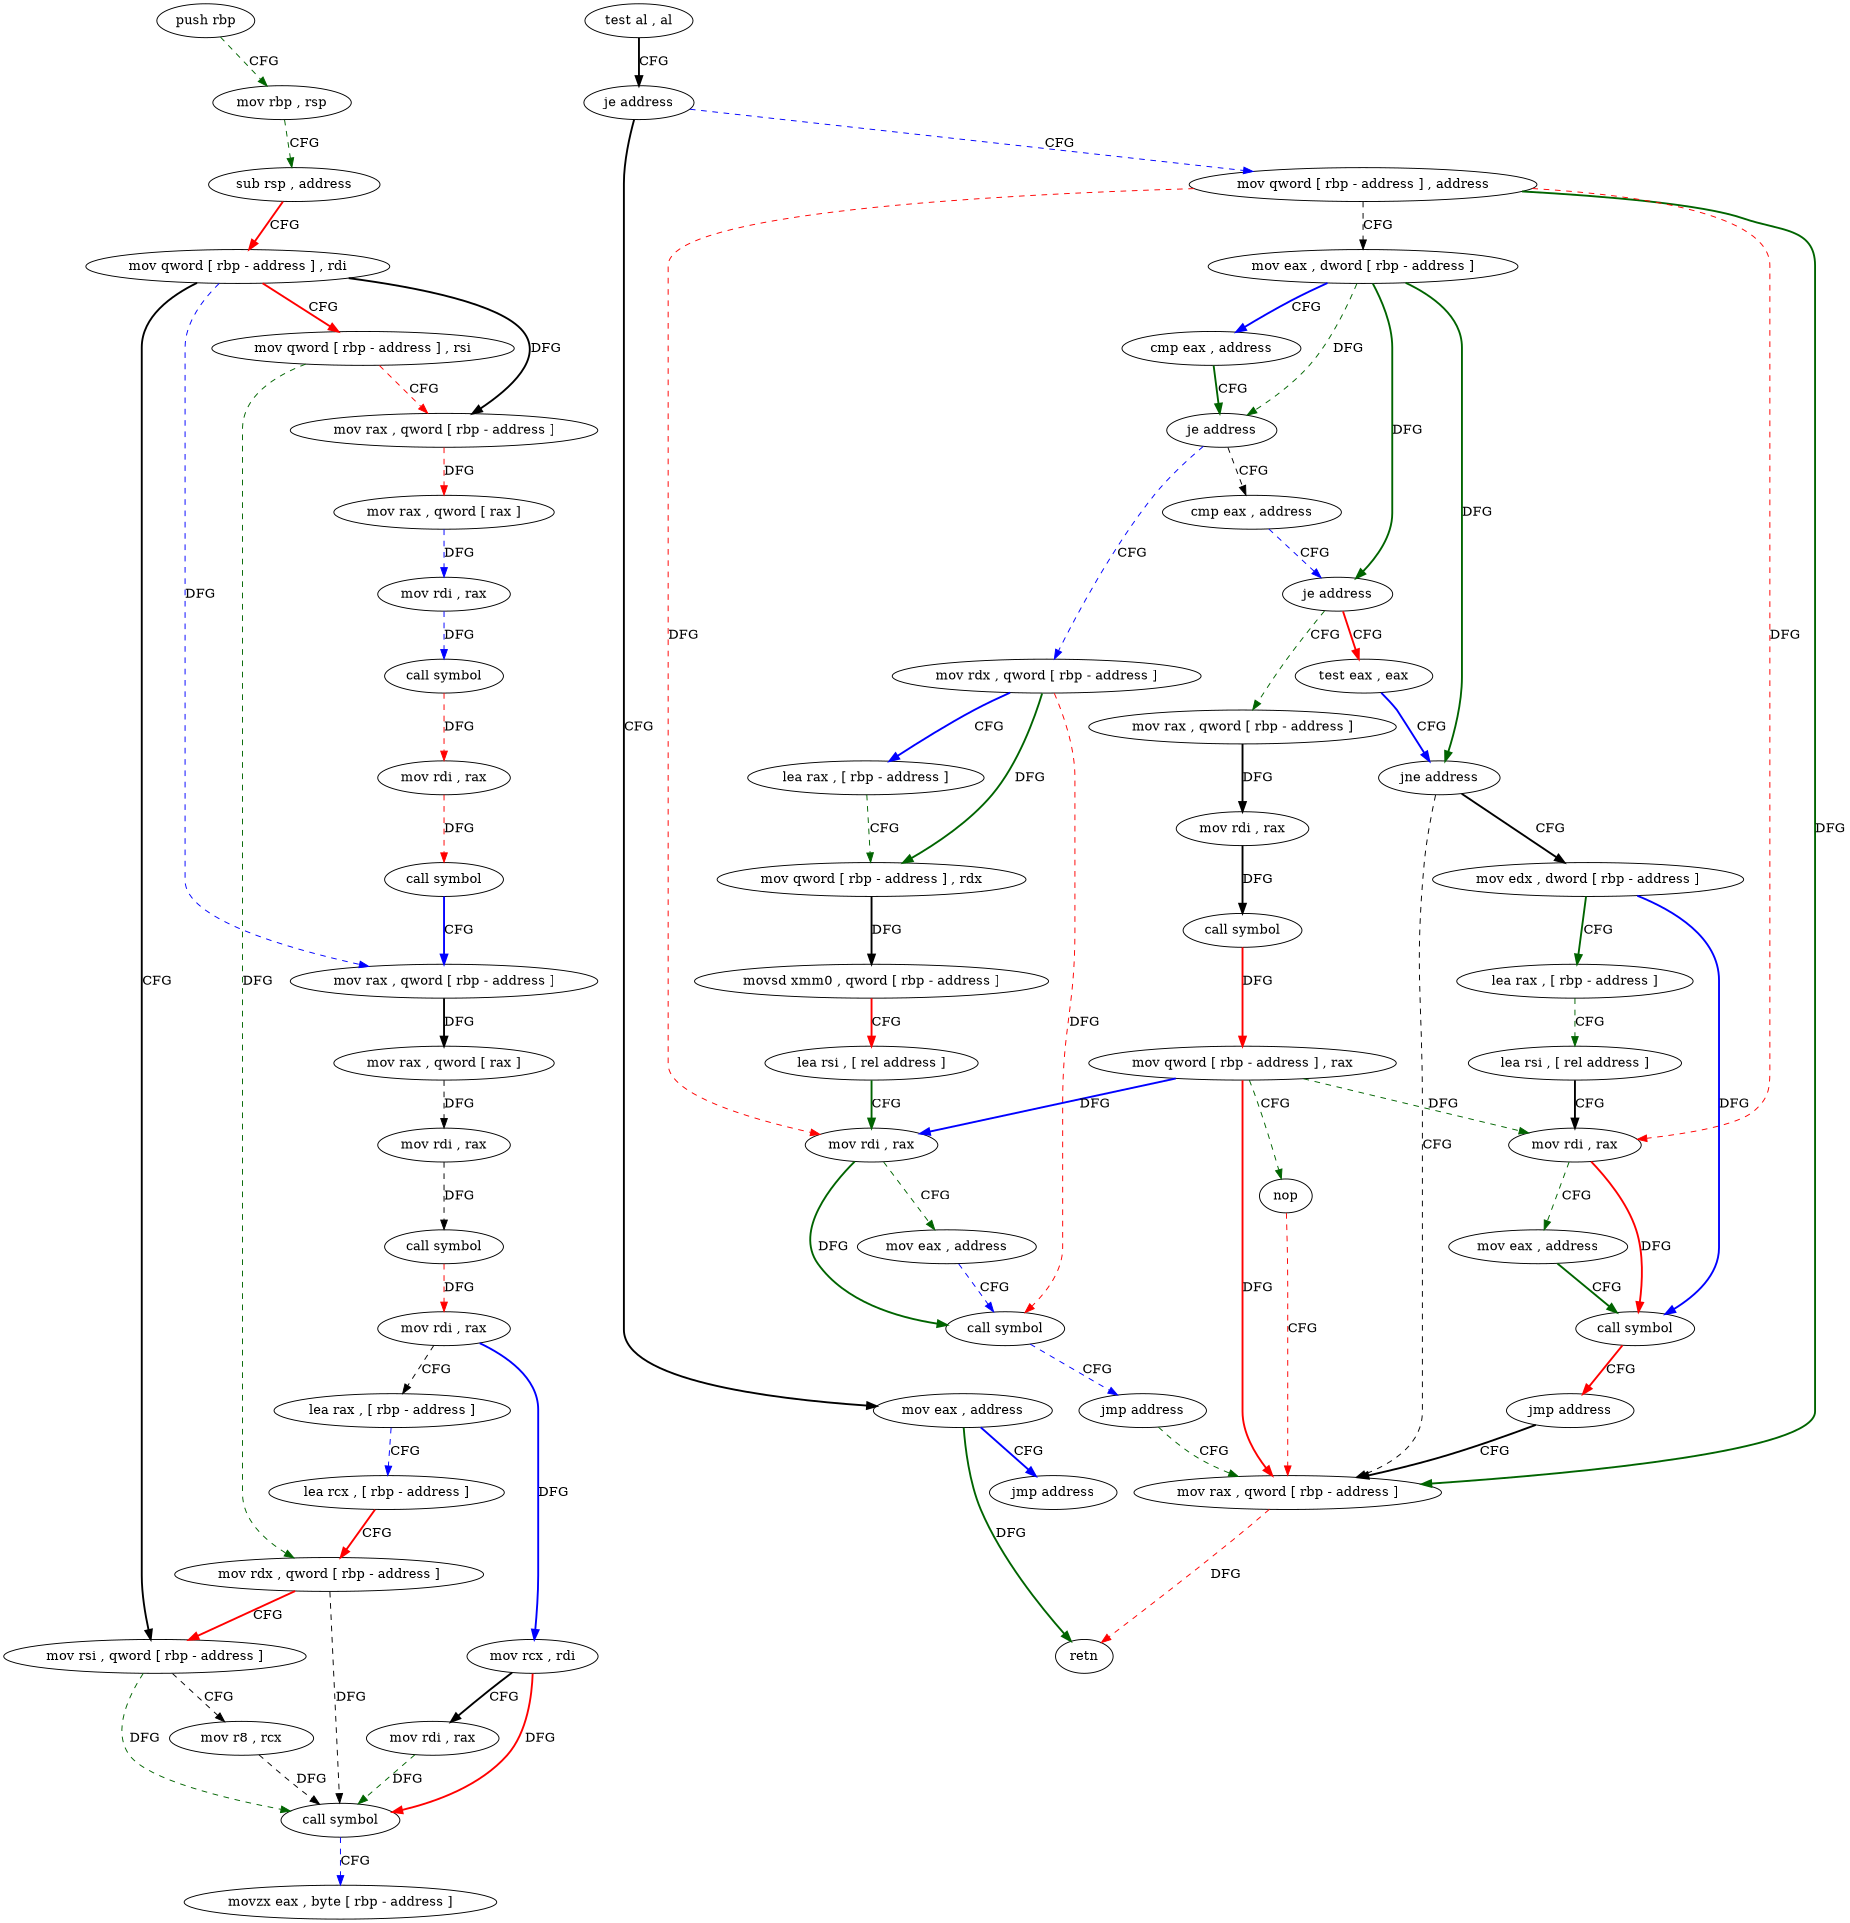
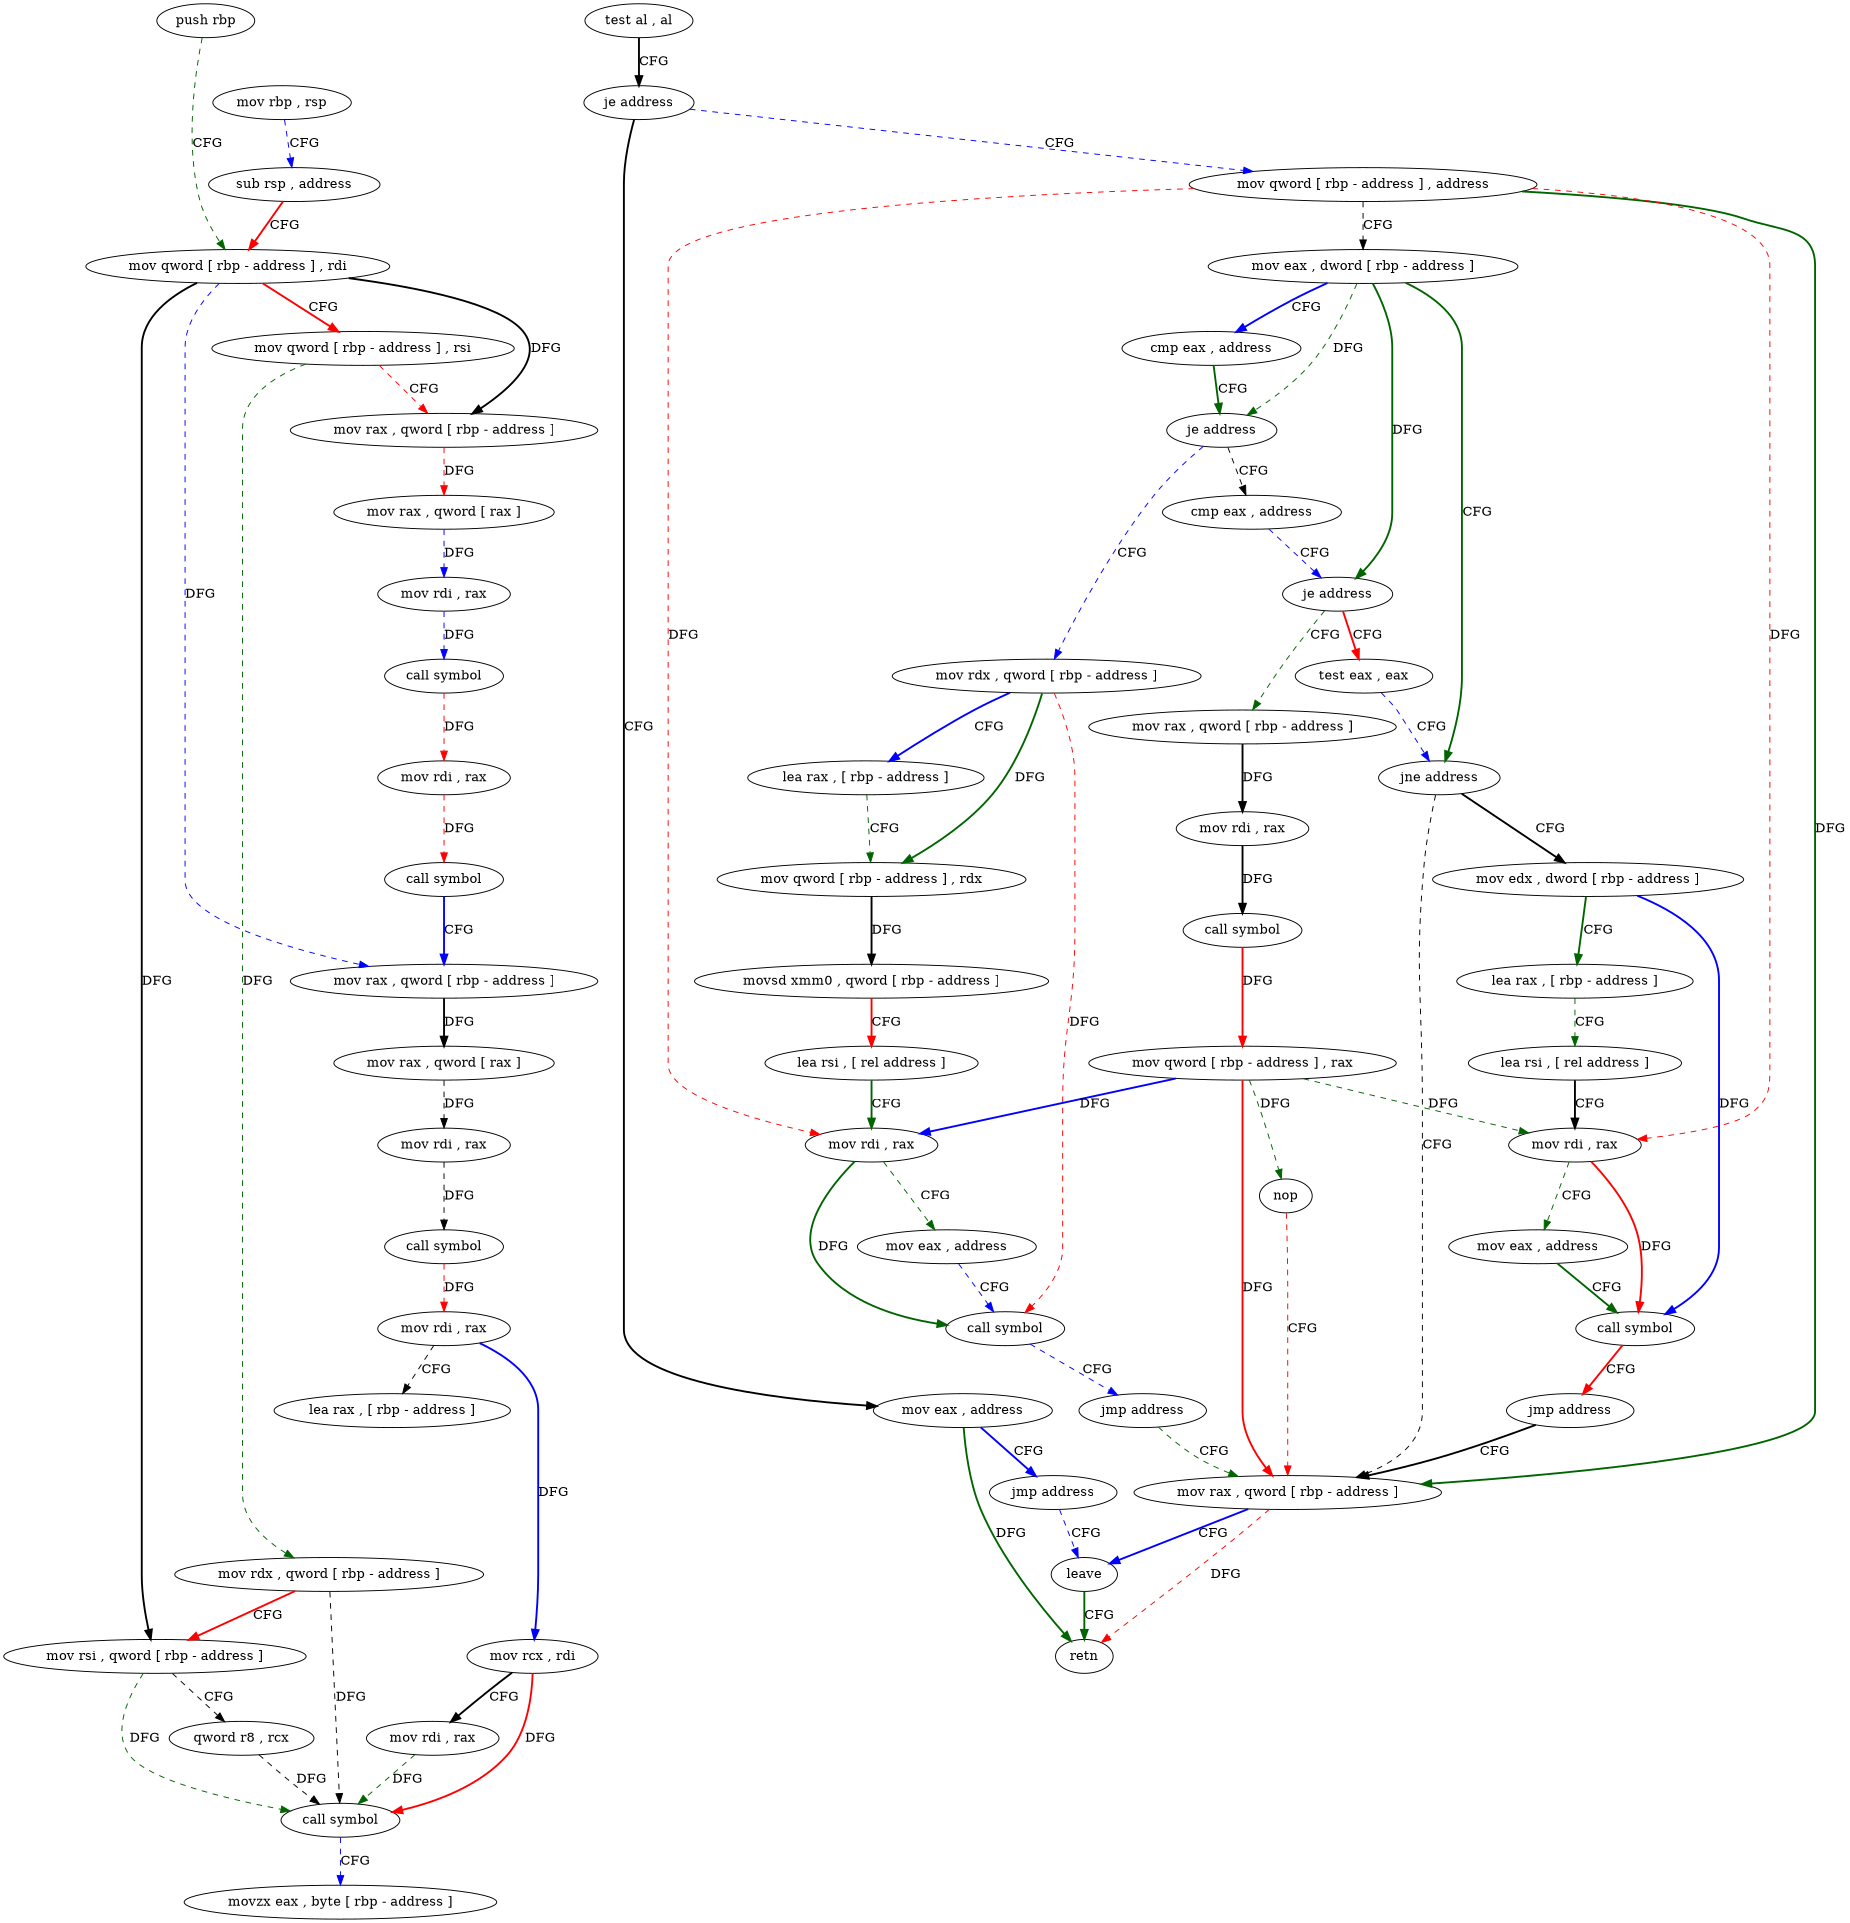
edge "push rbp" -> "mov rbp , rsp": now "push rbp" -> "mov qword [ rbp - address ] , rdi"
edge "mov rbp , rsp" -> "sub rsp , address": color darkgreen -> blue
edge "mov eax , dword [ rbp - address ]" -> "jne address": label "DFG" -> "CFG"
edge "test eax , eax" -> "jne address": style bold -> dashed
edge "mov qword [ rbp - address ] , rdi" -> "mov rsi , qword [ rbp - address ]": label "CFG" -> "DFG"
edge "mov qword [ rbp - address ] , rax" -> "nop": label "CFG" -> "DFG"
node "lea rcx , [ rbp - address ]": removed
node "leave": added
node "mov r8 , rcx": label "mov r8 , rcx" -> "qword r8 , rcx"
